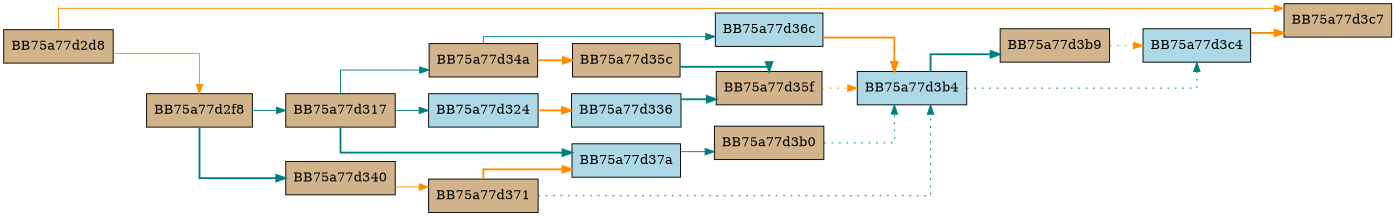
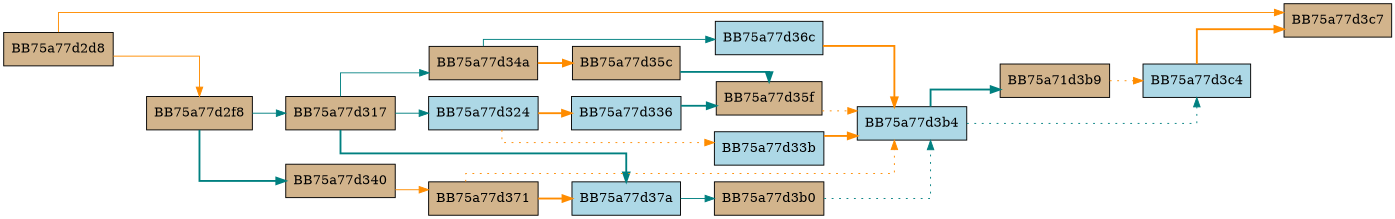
node "BB75a77d3b9": label "BB75a77d3b9" -> "BB75a71d3b9"
node "BB75a77d33b": added
edge "BB75a77d371" -> "BB75a77d3b4": color teal -> darkorange
